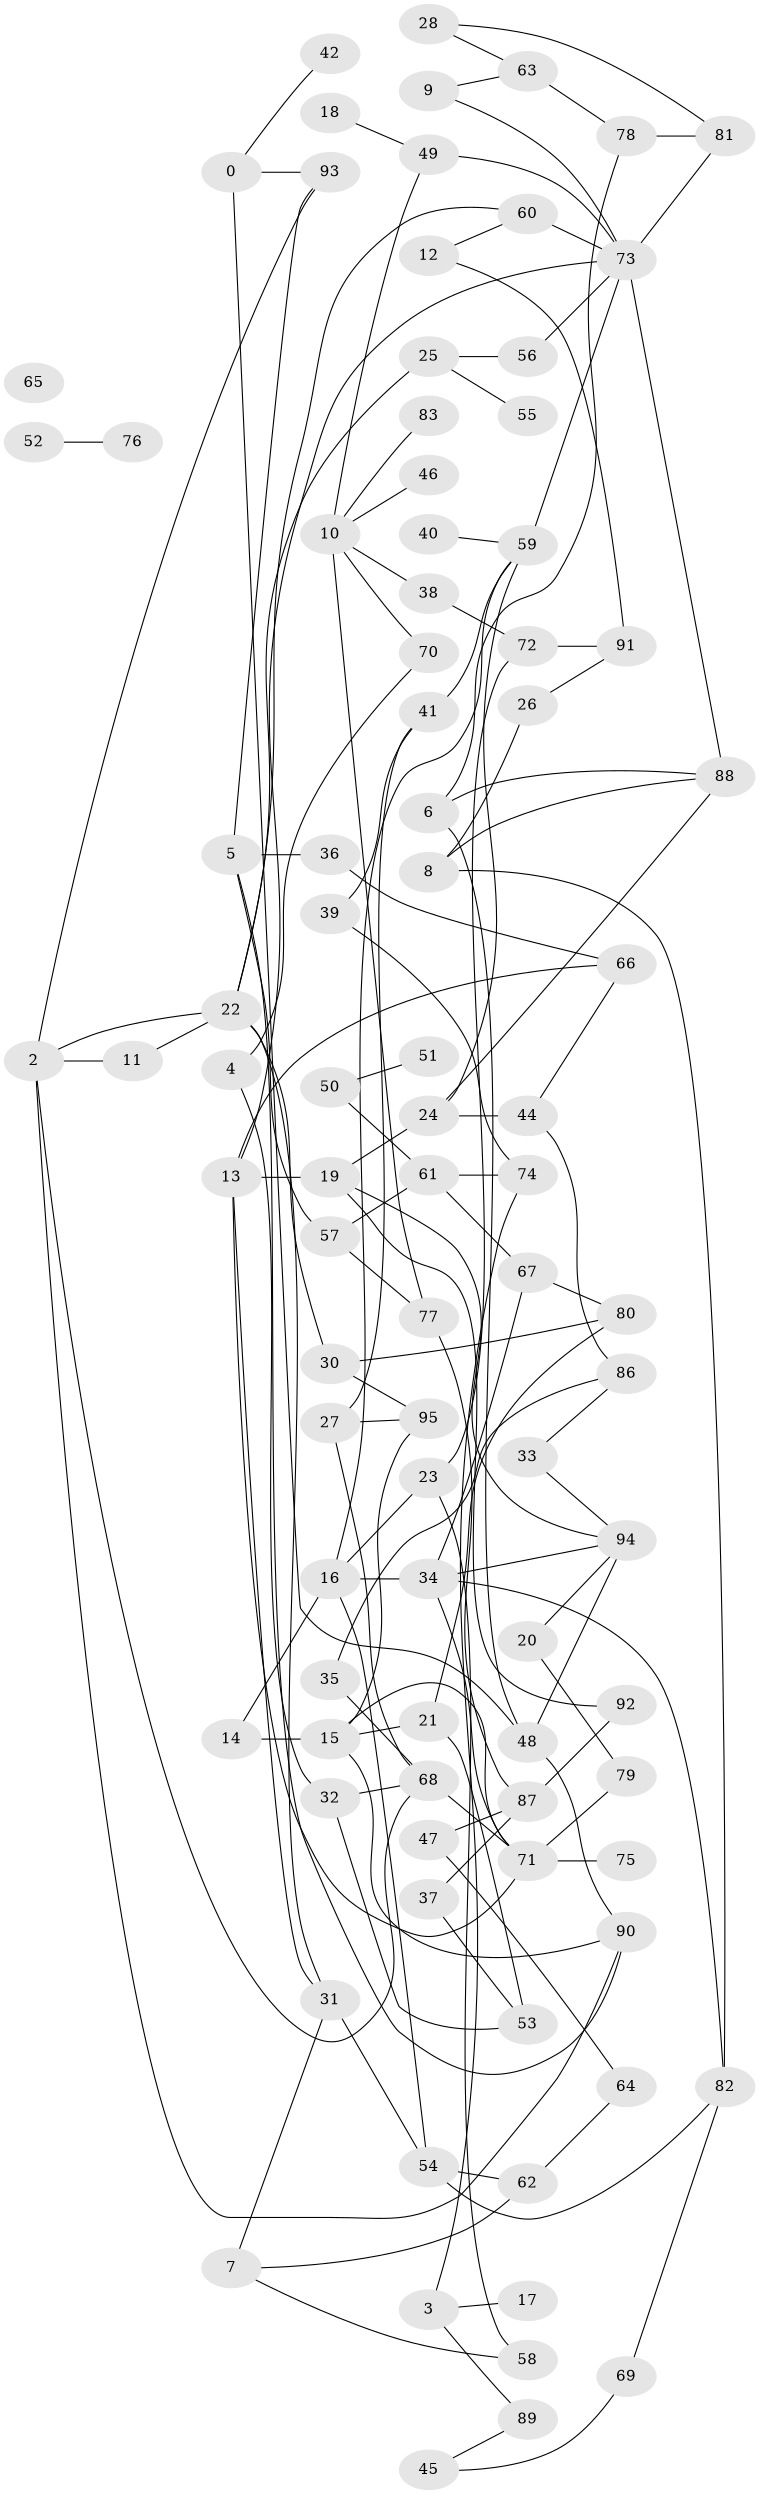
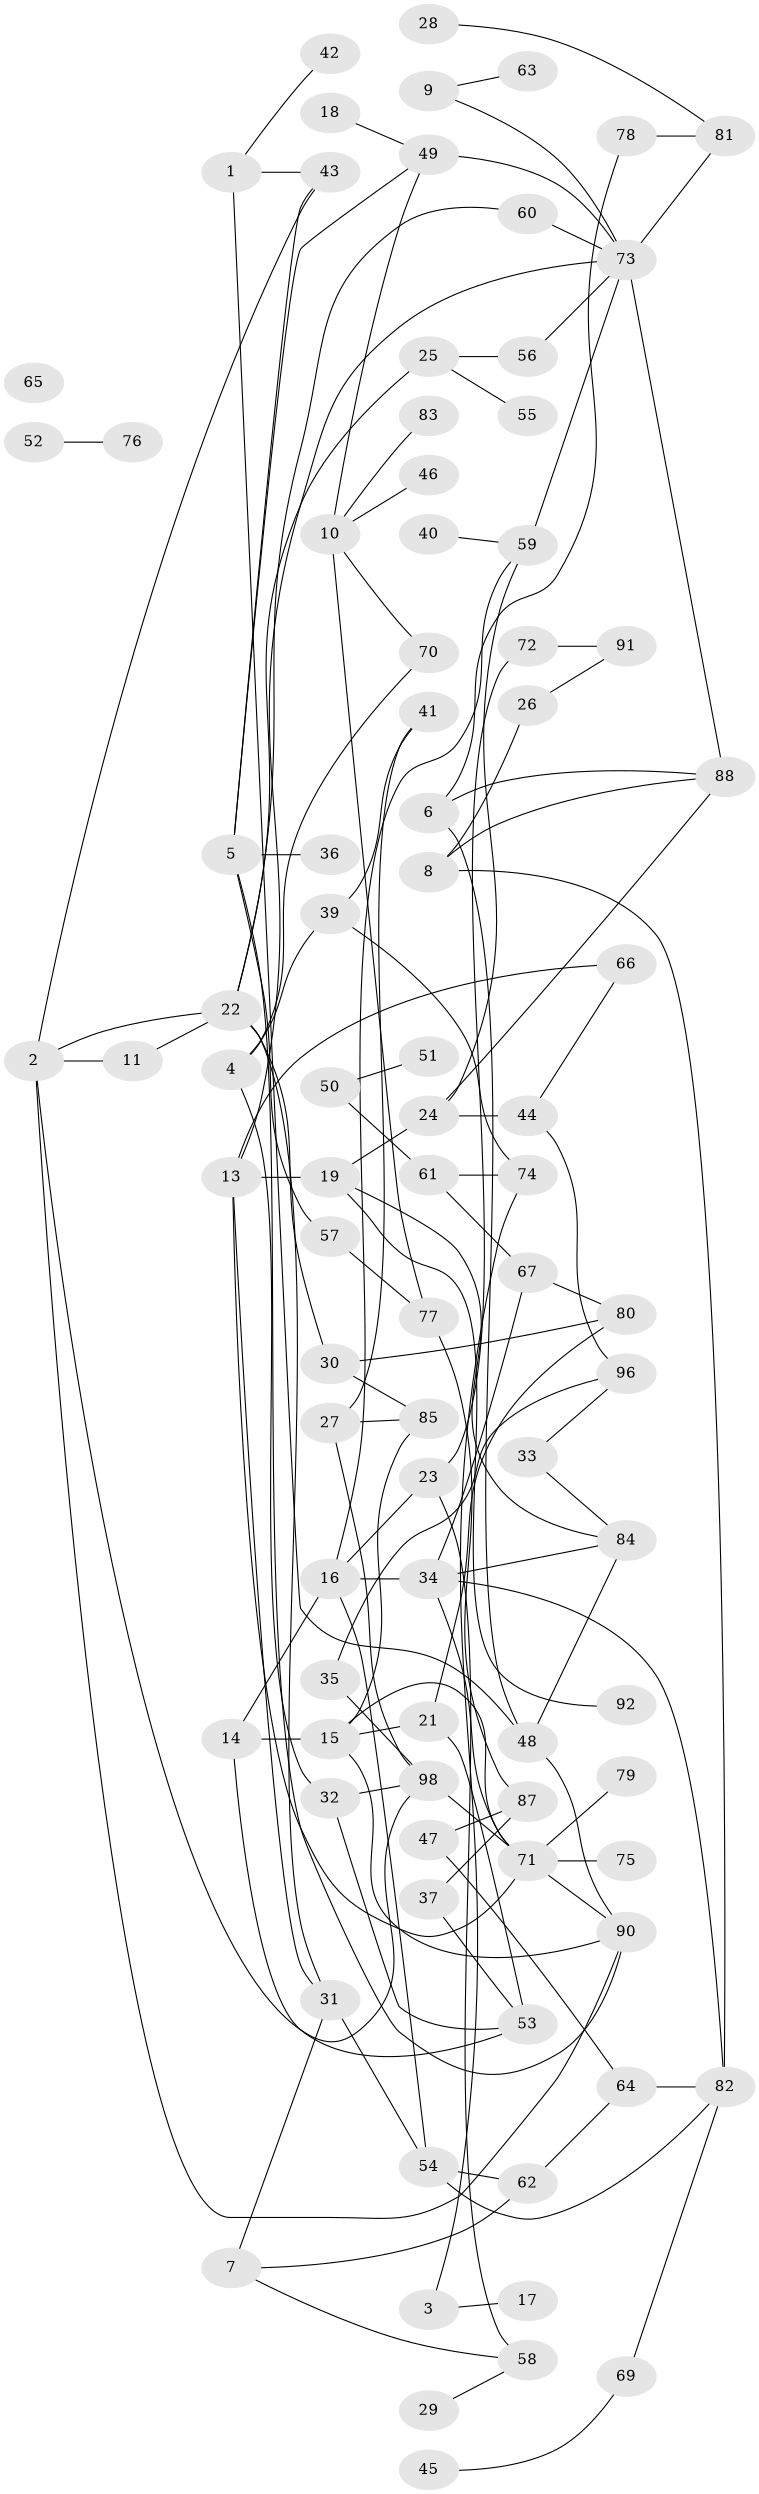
edge "28" -- "63": removed
edge "63" -- "78": removed
node "0": label "0" -> "1"
node "93": label "93" -> "43"
node "12": removed
edge "49" -- "5": added
node "38": removed
edge "59" -- "41": removed
edge "36" -- "66": removed
edge "39" -- "4": added
edge "61" -- "57": removed
node "86": label "86" -> "96"
node "95": label "95" -> "85"
node "94": label "94" -> "84"
node "20": removed
edge "92" -- "87": removed
node "68": label "68" -> "98"
edge "71" -- "90": added
edge "14" -- "53": added
edge "64" -- "82": added
node "29": added
node "89": removed
